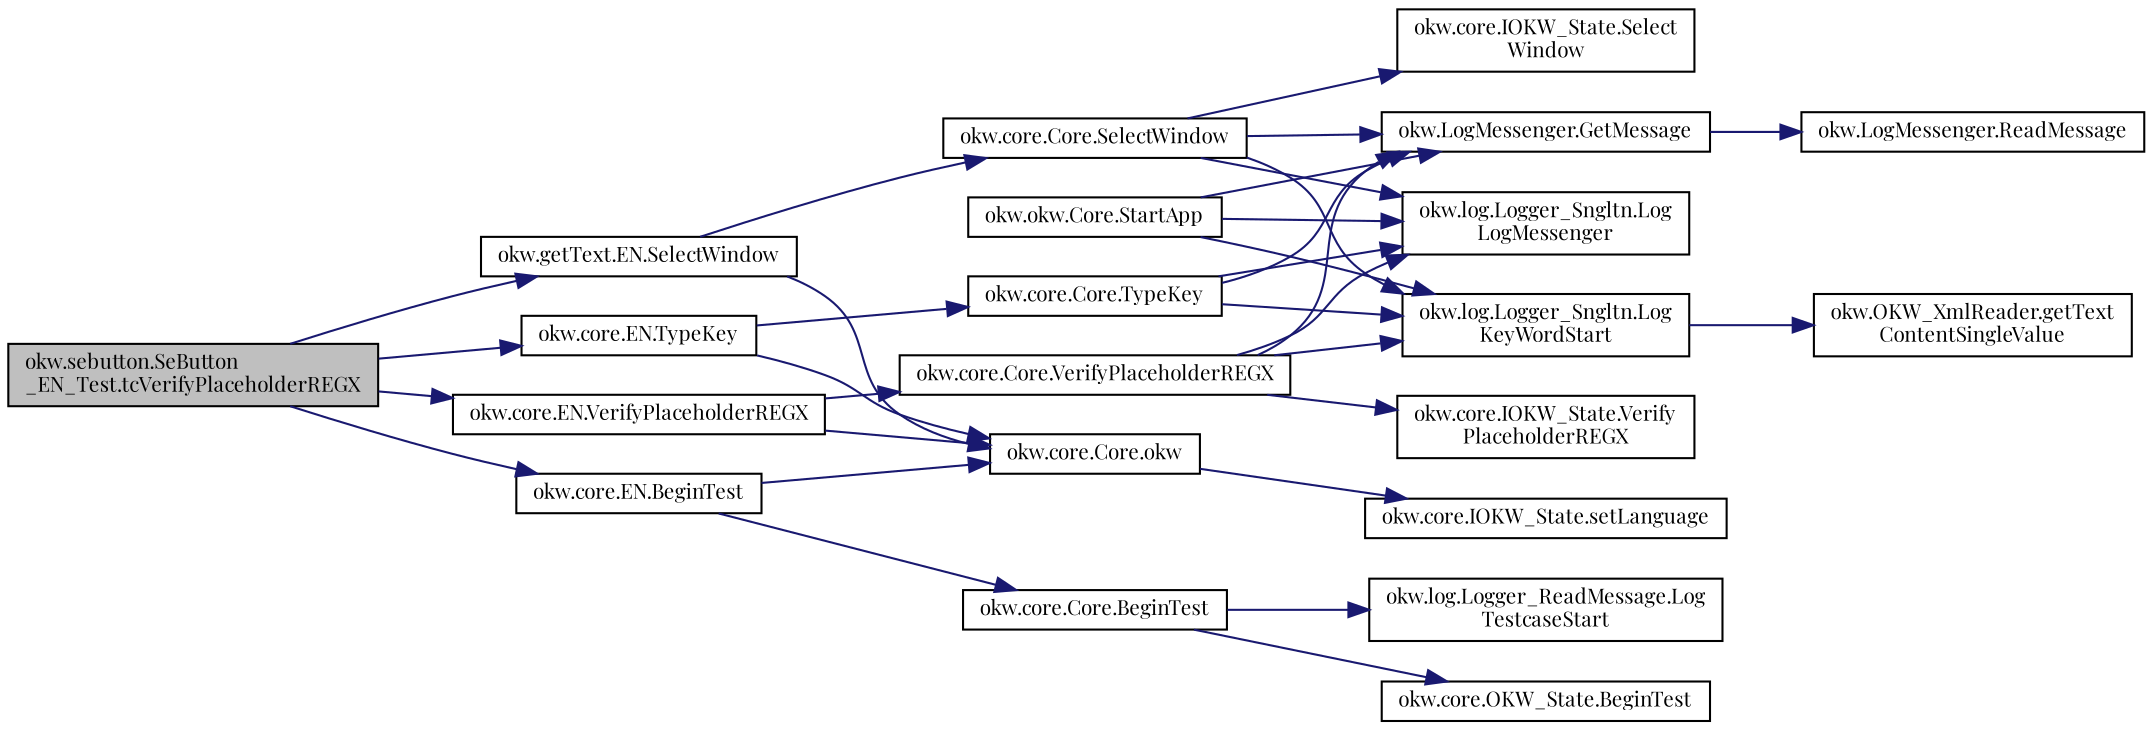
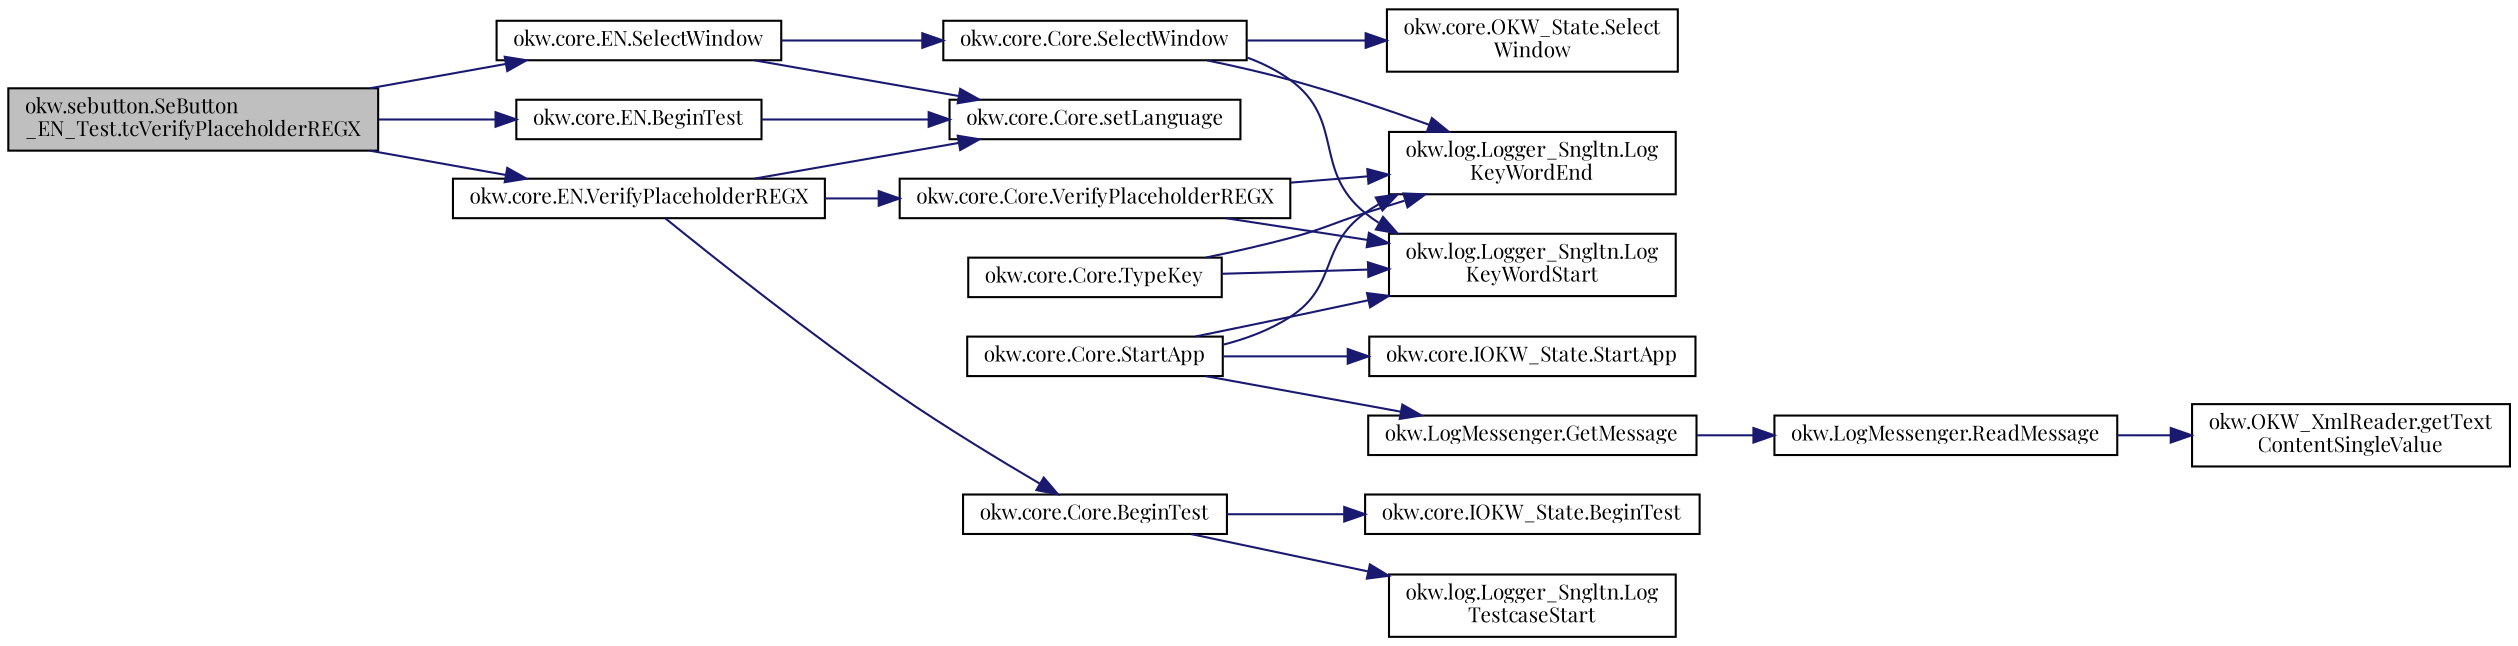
node "okw.core.IOKW_State.Select Window": label "okw.core.IOKW_State.Select Window" -> "okw.core.OKW_State.Select Window"
edge "okw.core.Core.SelectWindow" -> "okw.LogMessenger.GetMessage": removed
node "okw.okw.Core.StartApp": label "okw.okw.Core.StartApp" -> "okw.core.Core.StartApp"
node "okw.log.Logger_Sngltn.Log LogMessenger": label "okw.log.Logger_Sngltn.Log LogMessenger" -> "okw.log.Logger_Sngltn.Log KeyWordEnd"
edge "okw.core.Core.TypeKey" -> "okw.LogMessenger.GetMessage": removed
node "okw.getText.EN.SelectWindow": label "okw.getText.EN.SelectWindow" -> "okw.core.EN.SelectWindow"
edge "okw.core.Core.VerifyPlaceholderREGX" -> "okw.LogMessenger.GetMessage": removed
edge "okw.log.Logger_Sngltn.Log KeyWordStart" -> "okw.OKW_XmlReader.getText ContentSingleValue": now "okw.LogMessenger.ReadMessage" -> "okw.OKW_XmlReader.getText ContentSingleValue"
node "okw.core.EN.TypeKey": removed
node "okw.core.IOKW_State.StartApp": added
node "okw.core.IOKW_State.Verify PlaceholderREGX": removed
node "okw.core.Core.okw": label "okw.core.Core.okw" -> "okw.core.Core.setLanguage"
node "okw.core.IOKW_State.setLanguage": removed
edge "okw.core.EN.BeginTest" -> "okw.core.Core.BeginTest": now "okw.core.EN.VerifyPlaceholderREGX" -> "okw.core.Core.BeginTest"
node "okw.log.Logger_ReadMessage.Log TestcaseStart": label "okw.log.Logger_ReadMessage.Log TestcaseStart" -> "okw.log.Logger_Sngltn.Log TestcaseStart"
node "okw.core.OKW_State.BeginTest": label "okw.core.OKW_State.BeginTest" -> "okw.core.IOKW_State.BeginTest"
